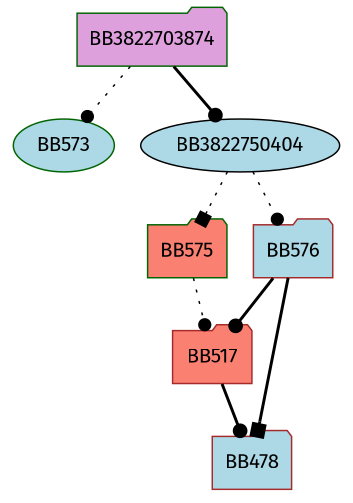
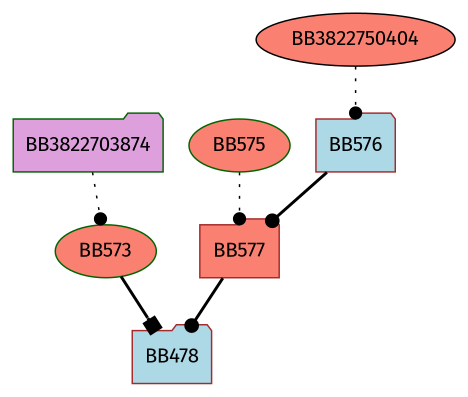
edge "BB3822703874" -> "BB3822750404": removed
node "BB573": fillcolor lightblue -> salmon
node "BB3822750404": fillcolor lightblue -> salmon
edge "BB3822750404" -> "BB575": removed
node "BB575": shape folder -> ellipse
edge "BB576" -> "BB478": now "BB573" -> "BB478"
node "BB517": label "BB517" -> "BB577"
